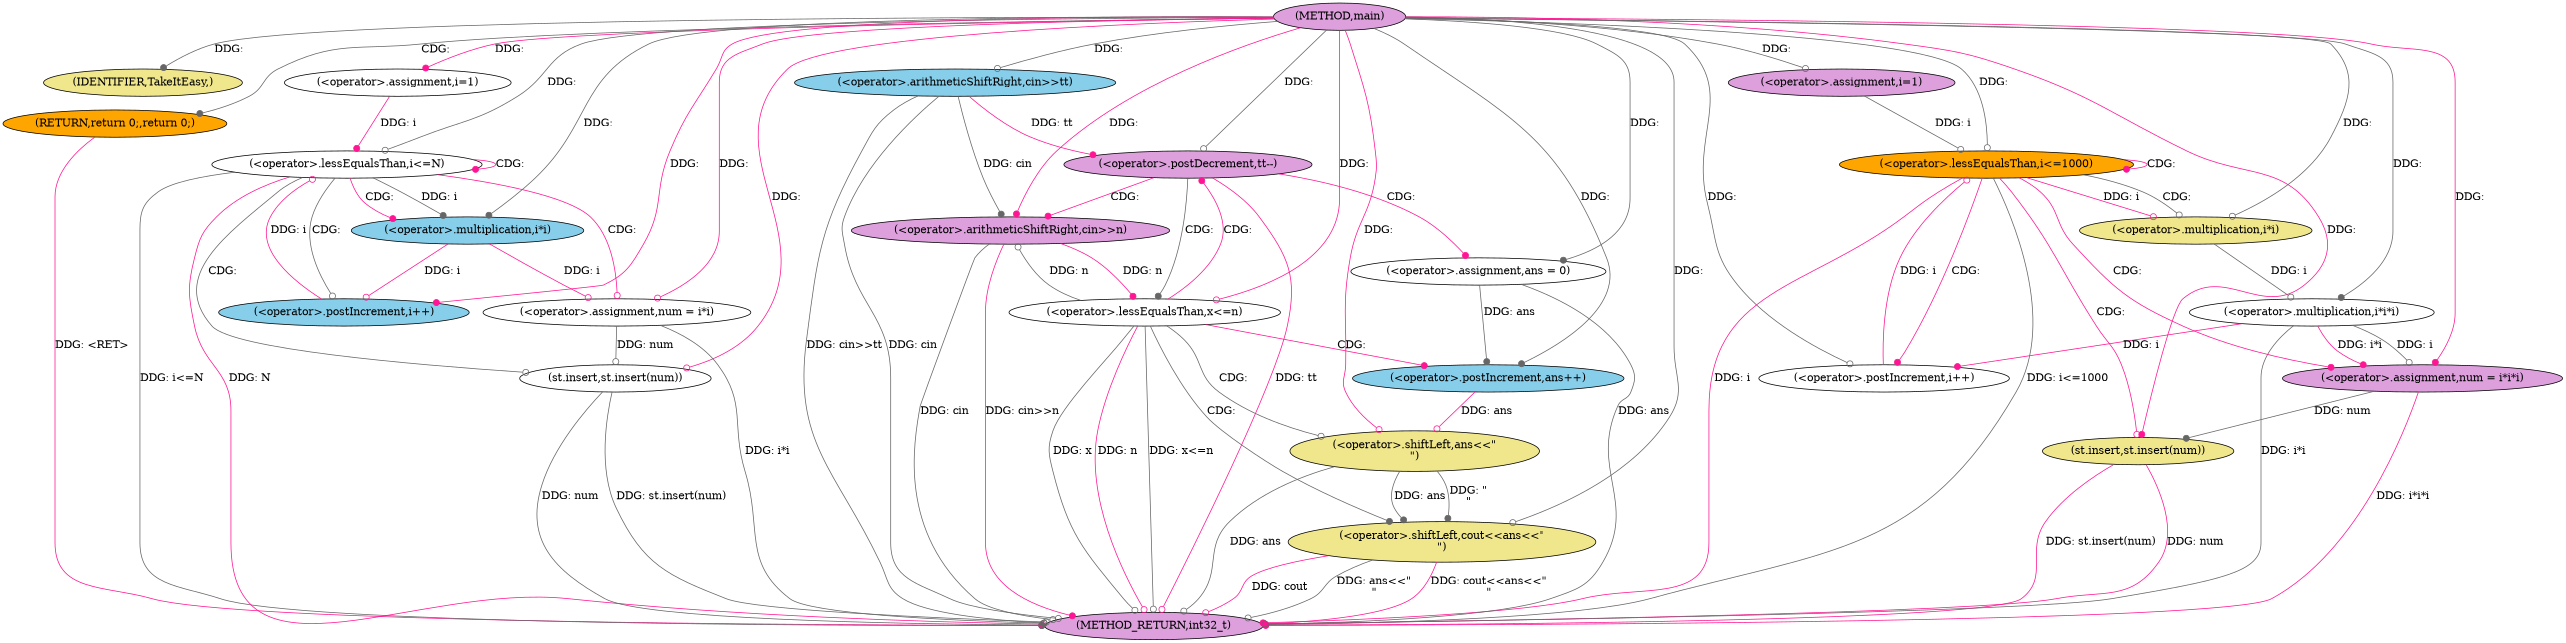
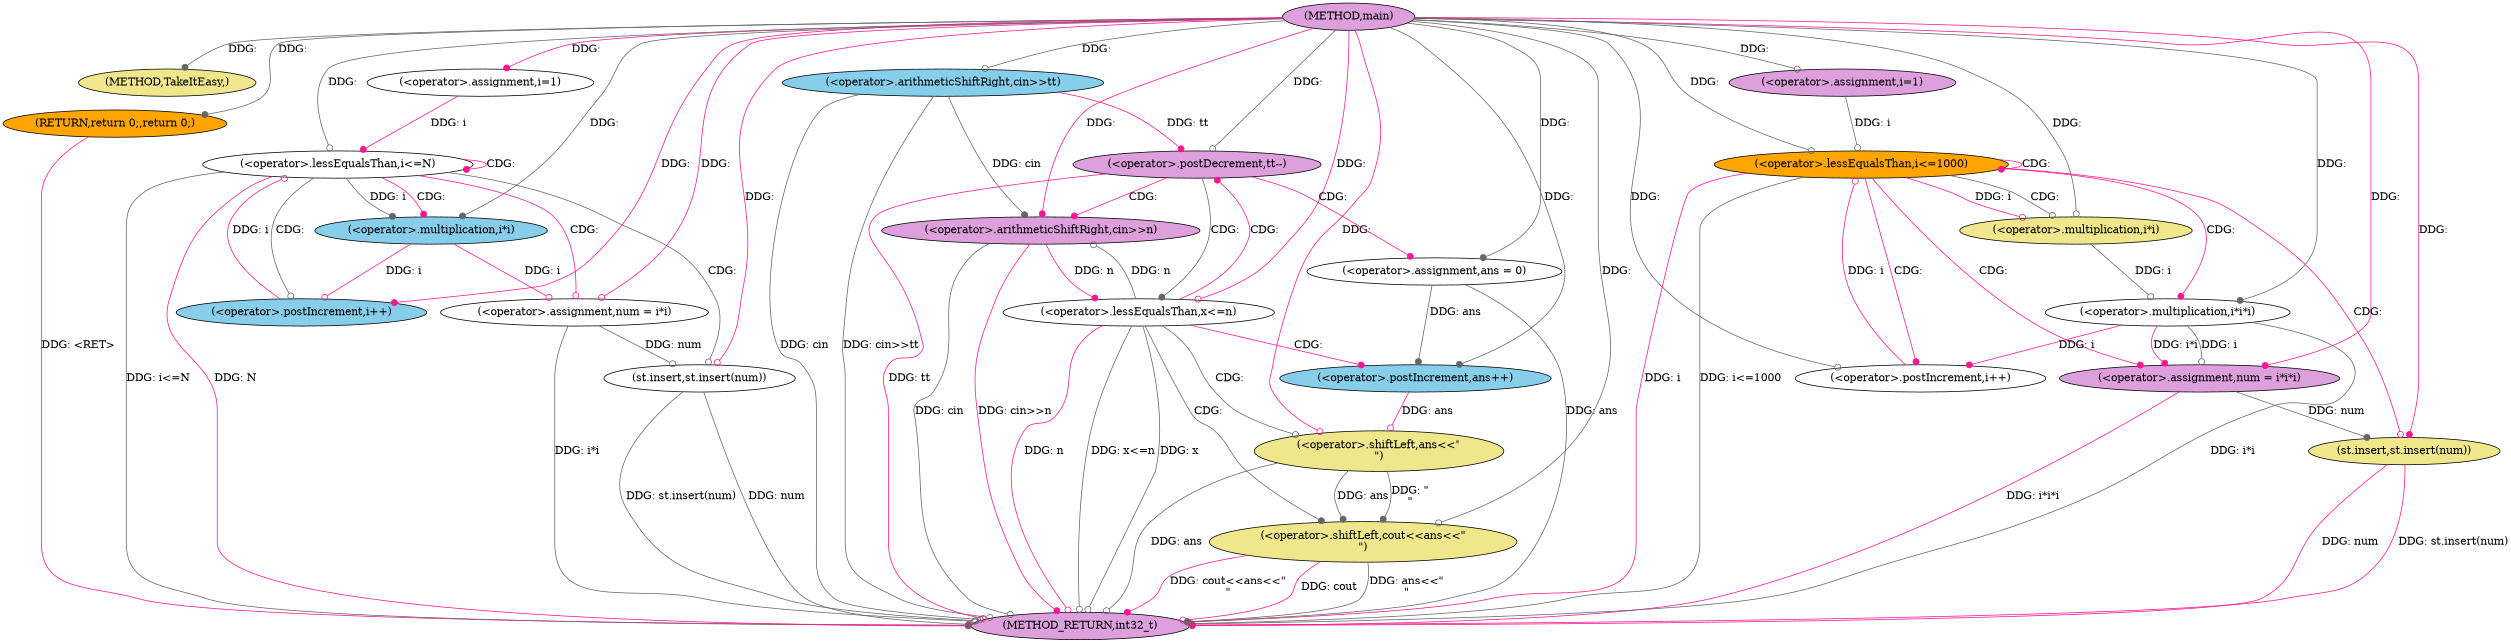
edge "(METHOD,main)" -> "(RETURN,return 0;,return 0;)": label "CDG: " -> "DDG: "
node "(IDENTIFIER,TakeItEasy,)": label "(IDENTIFIER,TakeItEasy,)" -> "(METHOD,TakeItEasy,)"
edge "(<operator>.lessEqualsThan,i<=1000)" -> "(<operator>.multiplication,i*i*i)": added, label "CDG:"
